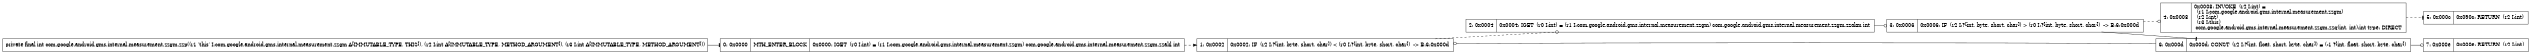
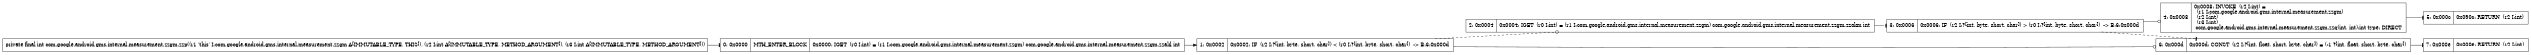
edge "4: 0x0008" -> "5: 0x000c": style dashed -> solid
edge "3: 0x0006" -> "4: 0x0008": style dashed -> solid
node "4: 0x0008": text "(r3 I:this)" -> "(r3 I:int)"
edge "2: 0x0004" -> "3: 0x0006": arrowhead odot -> tee
edge "3: 0x0006" -> "6: 0x000d": style solid -> dashed
edge "6: 0x000d" -> "1: 0x0002": reversed
edge "0: 0x0000" -> "1: 0x0002": style dashed -> solid
edge "6: 0x000d" -> "7: 0x000e": arrowhead odot -> tee
